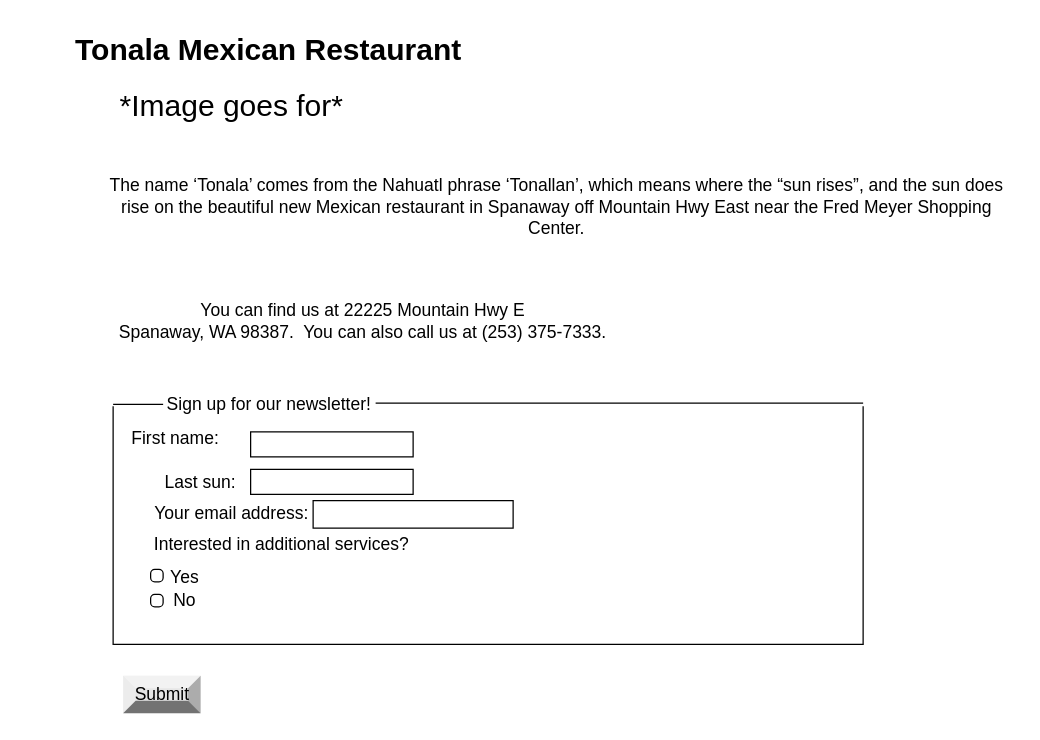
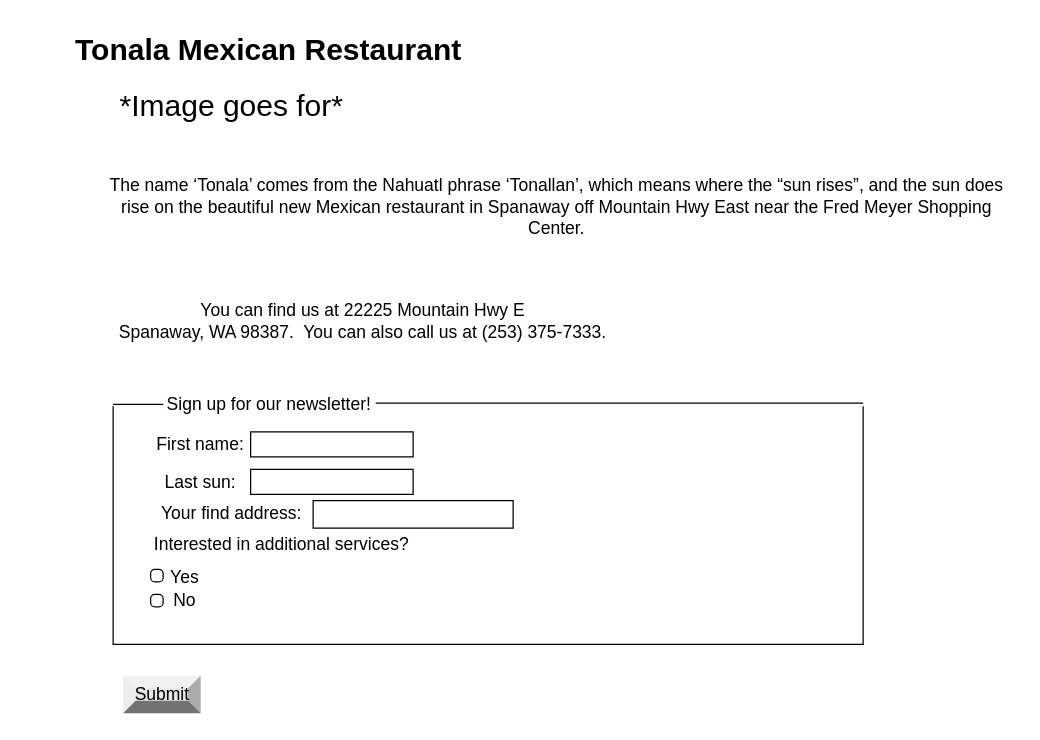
node "First name:": moved (176, 438) -> (201, 444)
node "Your email address:": label "Your email address:" -> "Your find address:"
